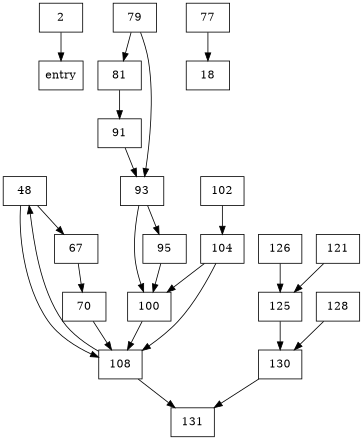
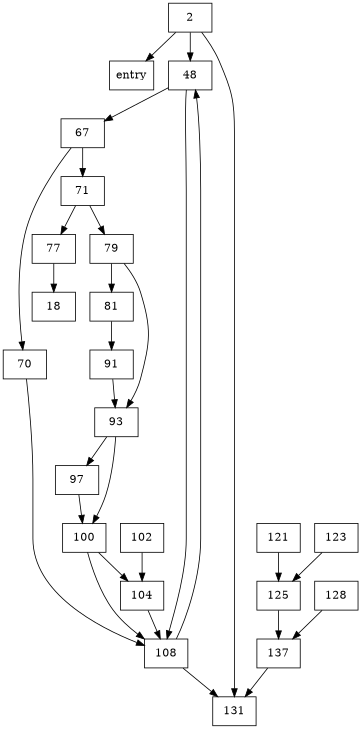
edge "2" -> "48": added
node "71": added
node "95": label "95" -> "97"
node "126": label "126" -> "123"
edge "104" -> "100": reversed
edge "2" -> "131": added
node "130": label "130" -> "137"
